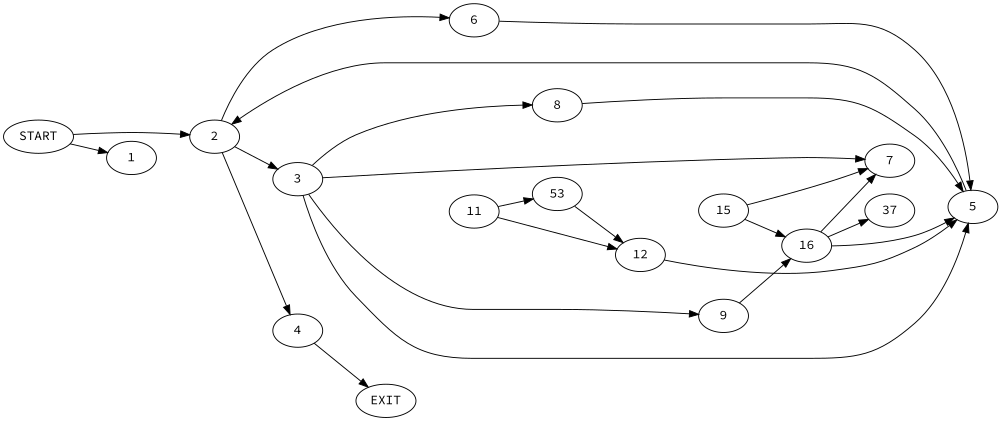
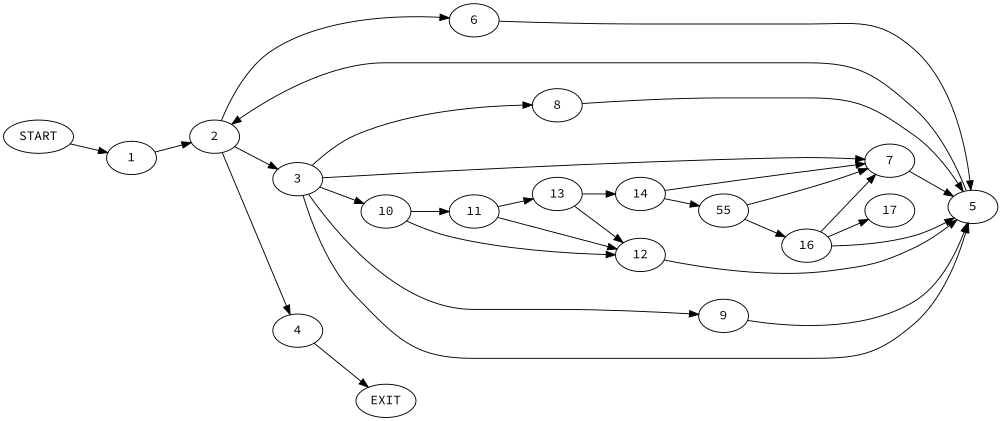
edge "START" -> "2": now "1" -> "2"
edge "7" -> "5": added
node "53": label "53" -> "13"
node "14": added
node "15": label "15" -> "55"
node "37": label "37" -> "17"
node "10": added
edge "9" -> "16": now "9" -> "5"
